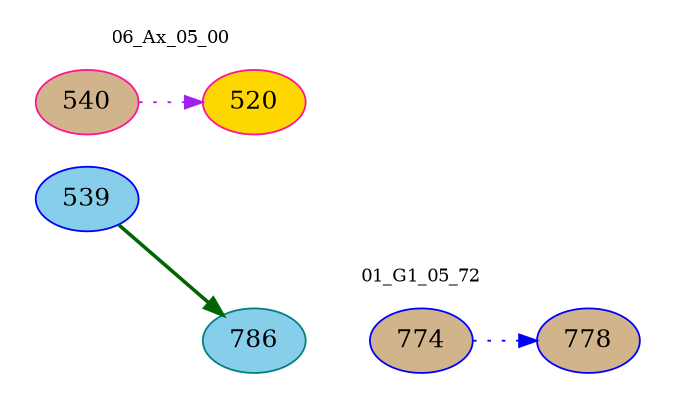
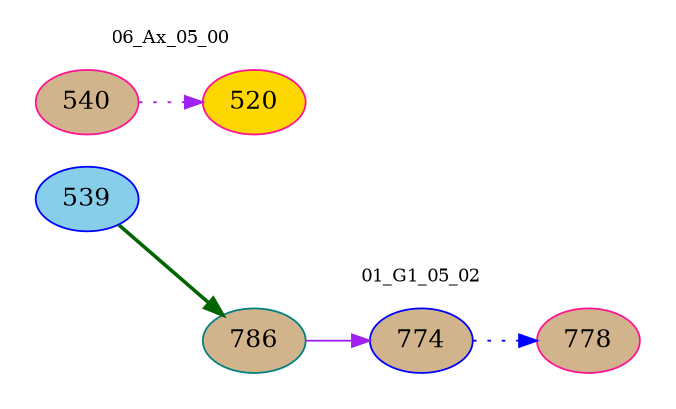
cluster "01_G1_05_72": label "01_G1_05_72" -> "01_G1_05_02"
node "786": fillcolor skyblue -> tan
edge "786" -> "774": added
node "778": color blue -> deeppink
